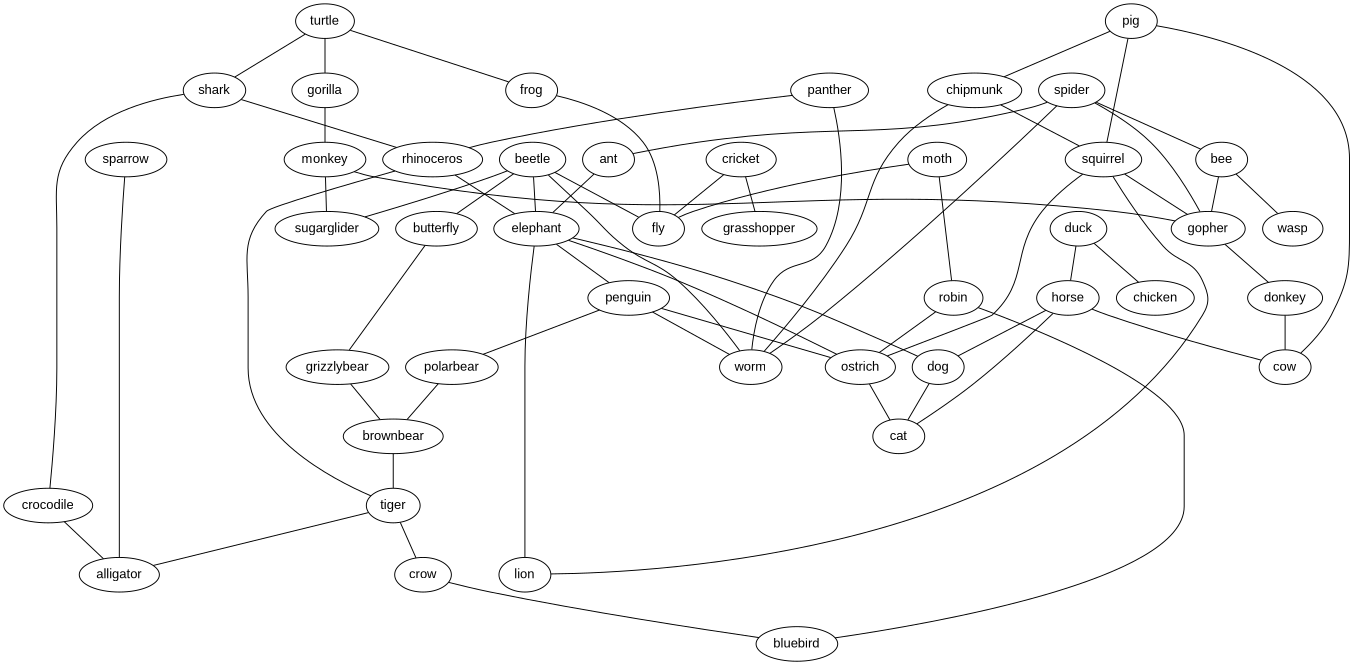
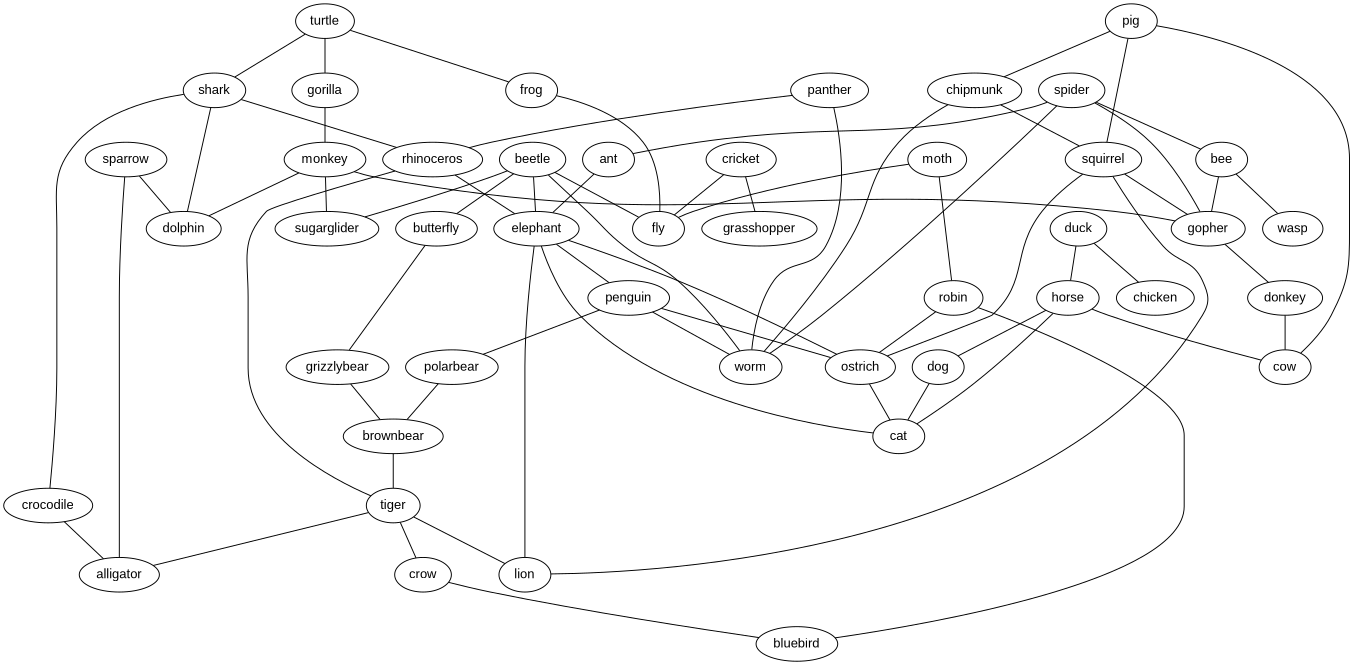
node "dolphin": added
edge "elephant" -- "dog": now "elephant" -- "cat"
edge "tiger" -- "lion": added
